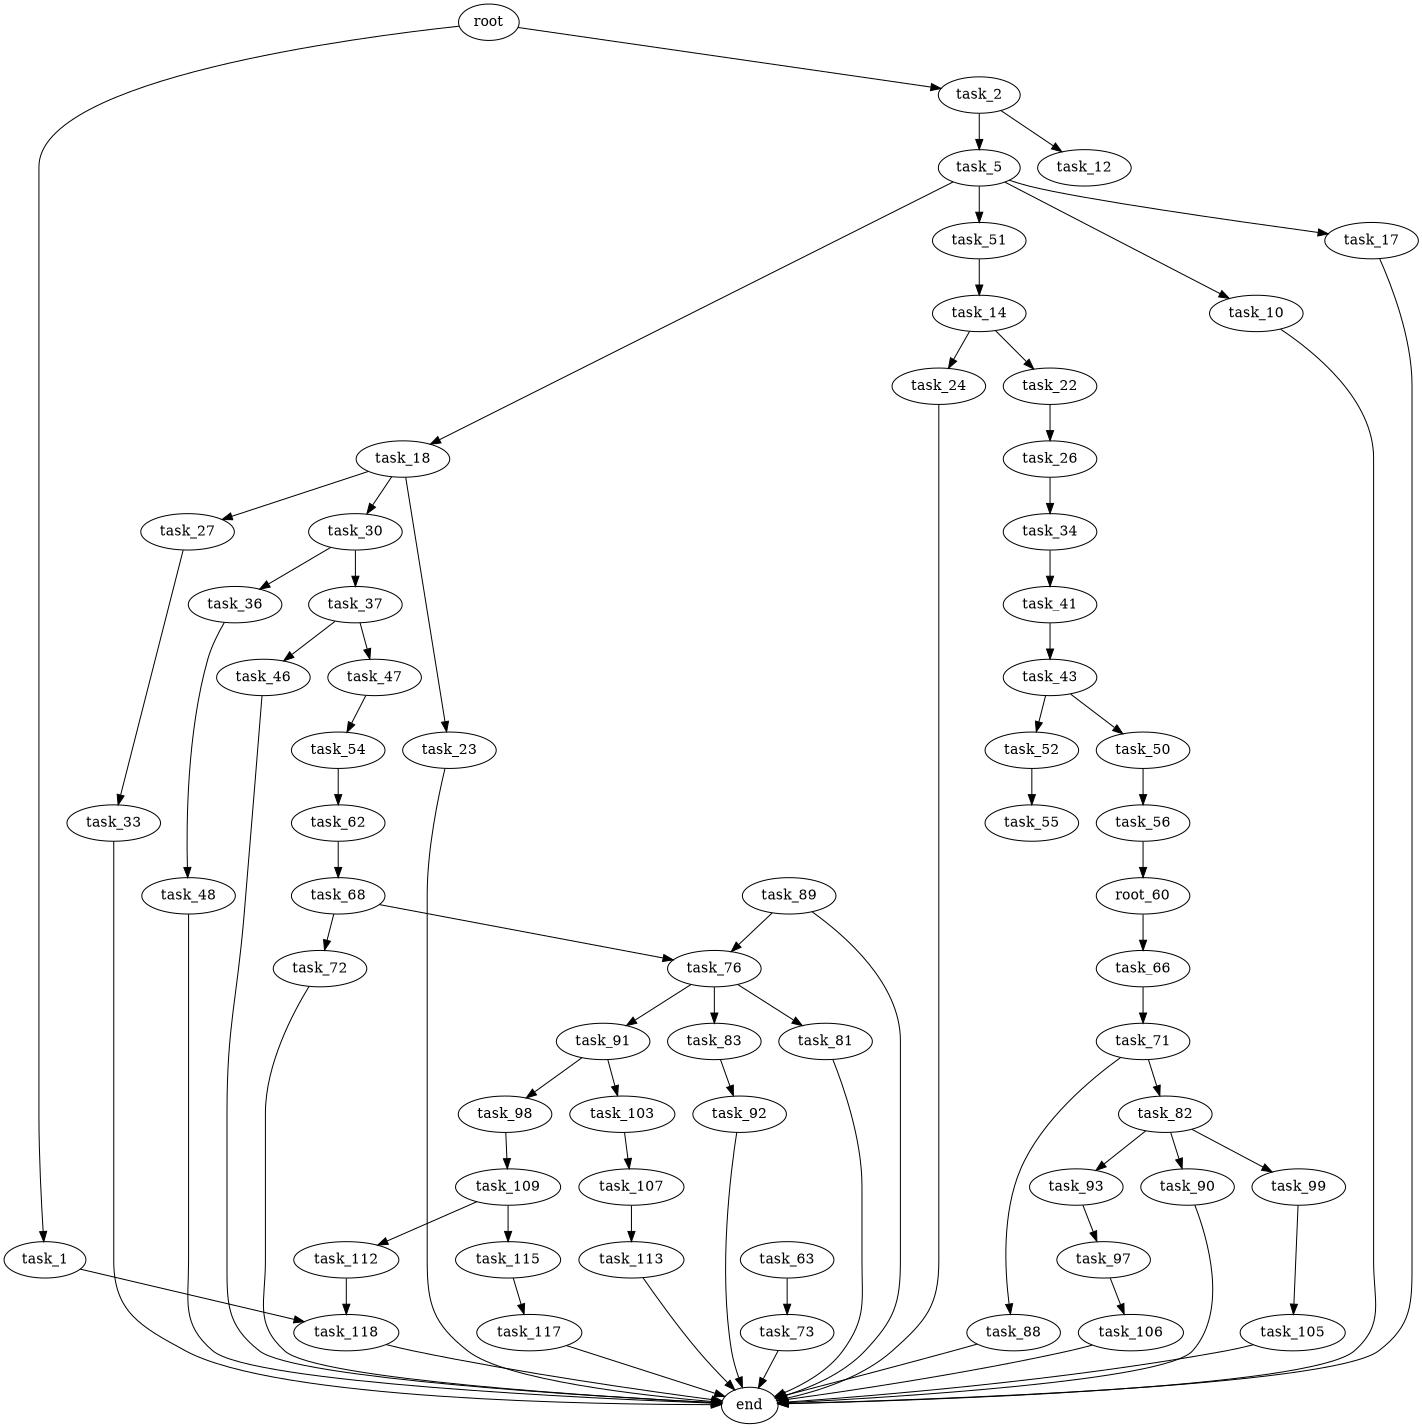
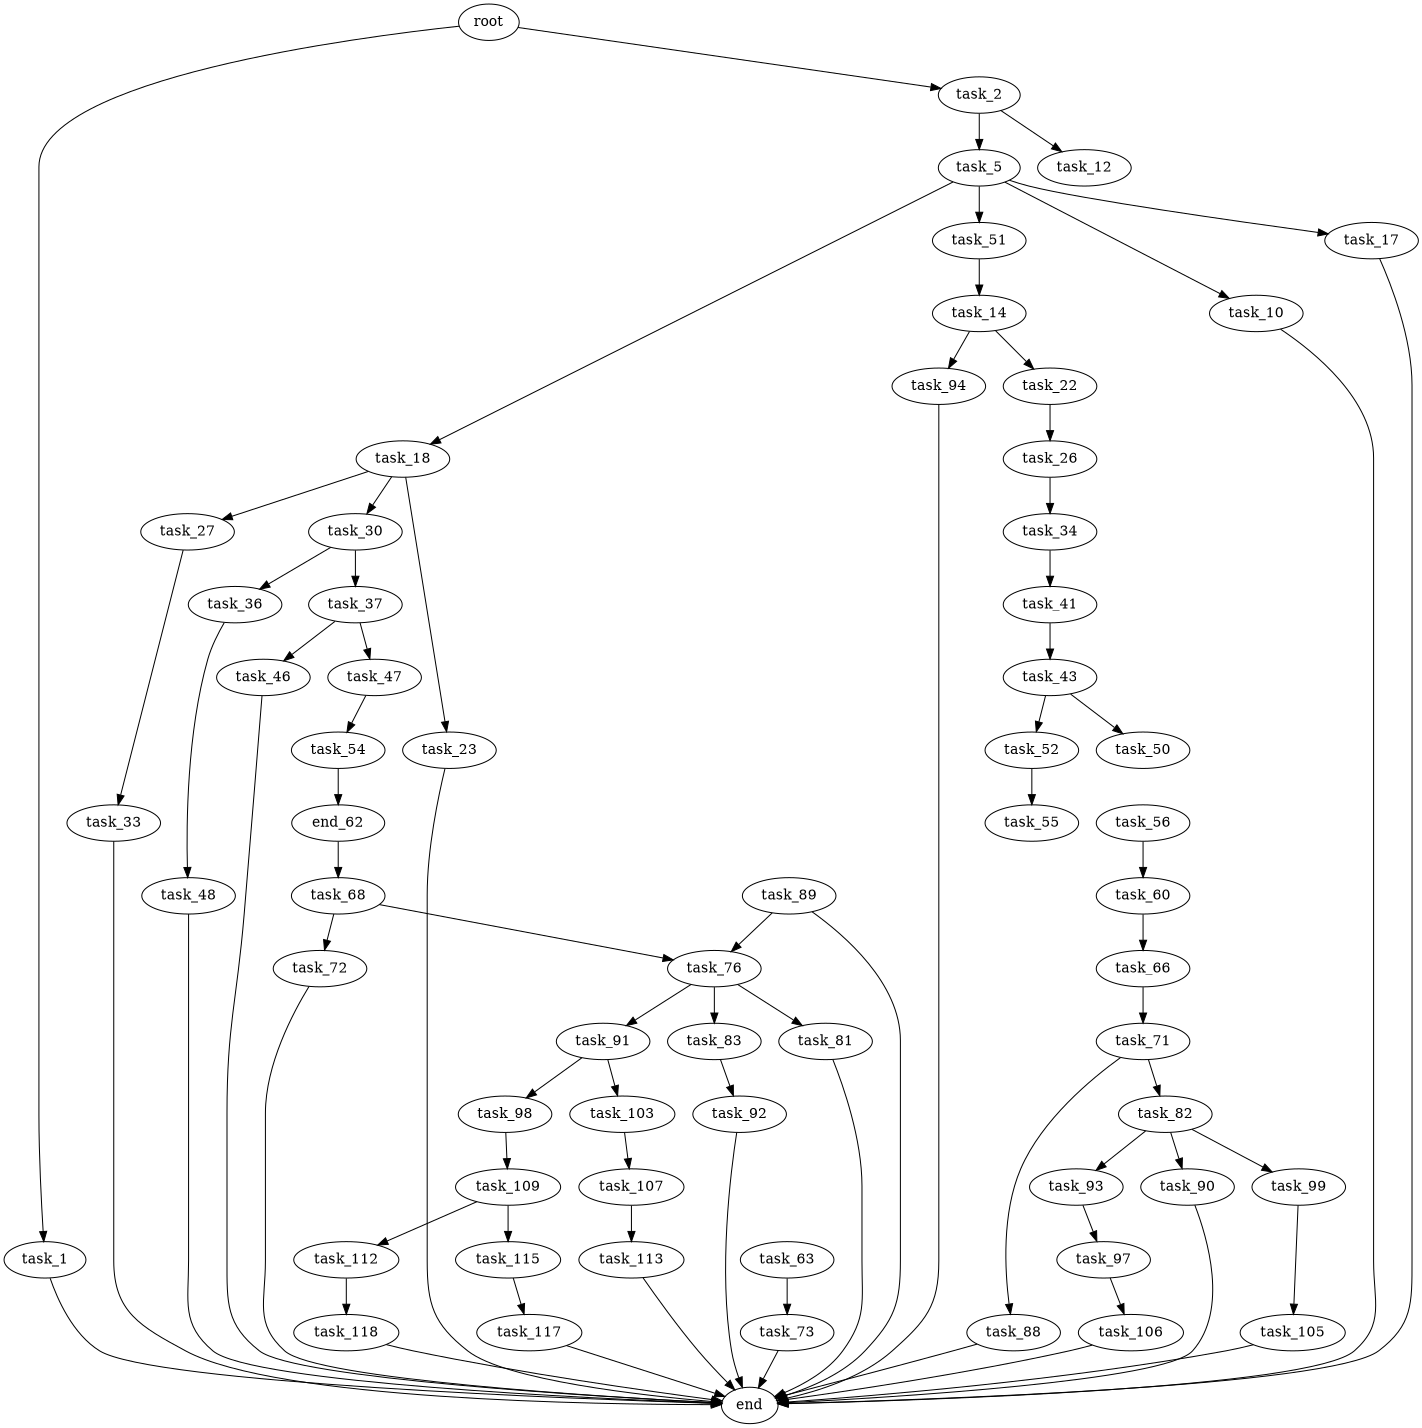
node "task_24": label "task_24" -> "task_94"
edge "task_50" -> "task_56": removed
node "task_62": label "task_62" -> "end_62"
node "root_60": label "root_60" -> "task_60"
edge "task_1" -> "task_118": now "task_1" -> "end"
